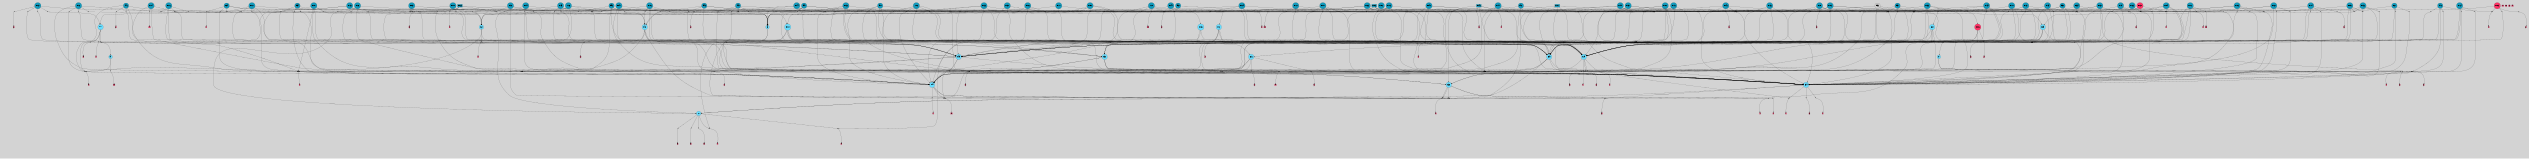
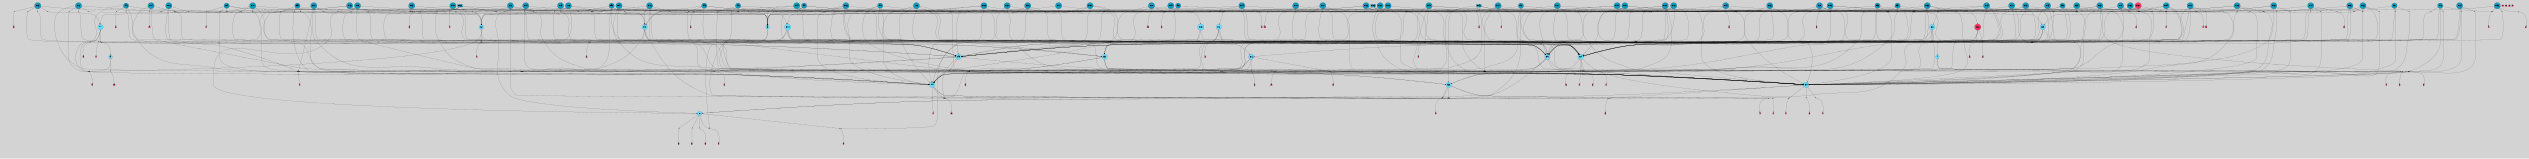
node "T1117": shape box -> circle
node "T935": fillcolor #cccccc -> #1199bb
node "T1125": fillcolor #ff3366 -> #1199bb
